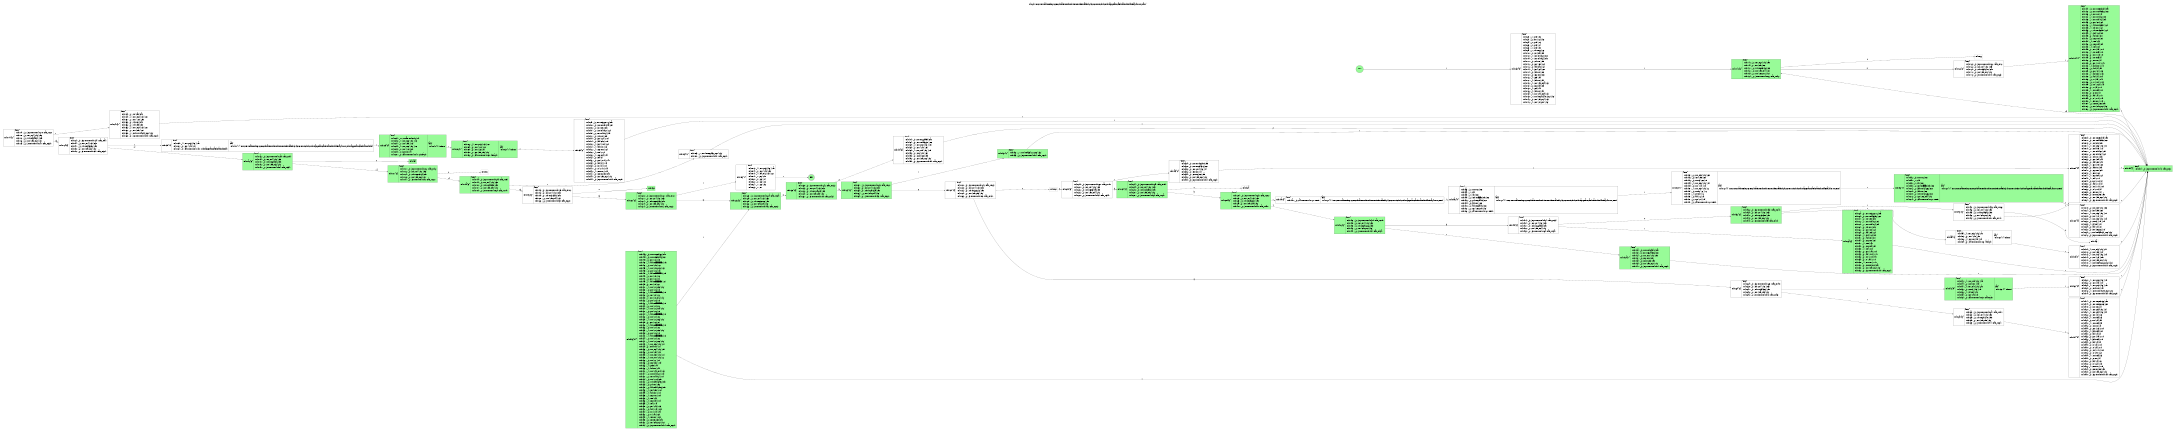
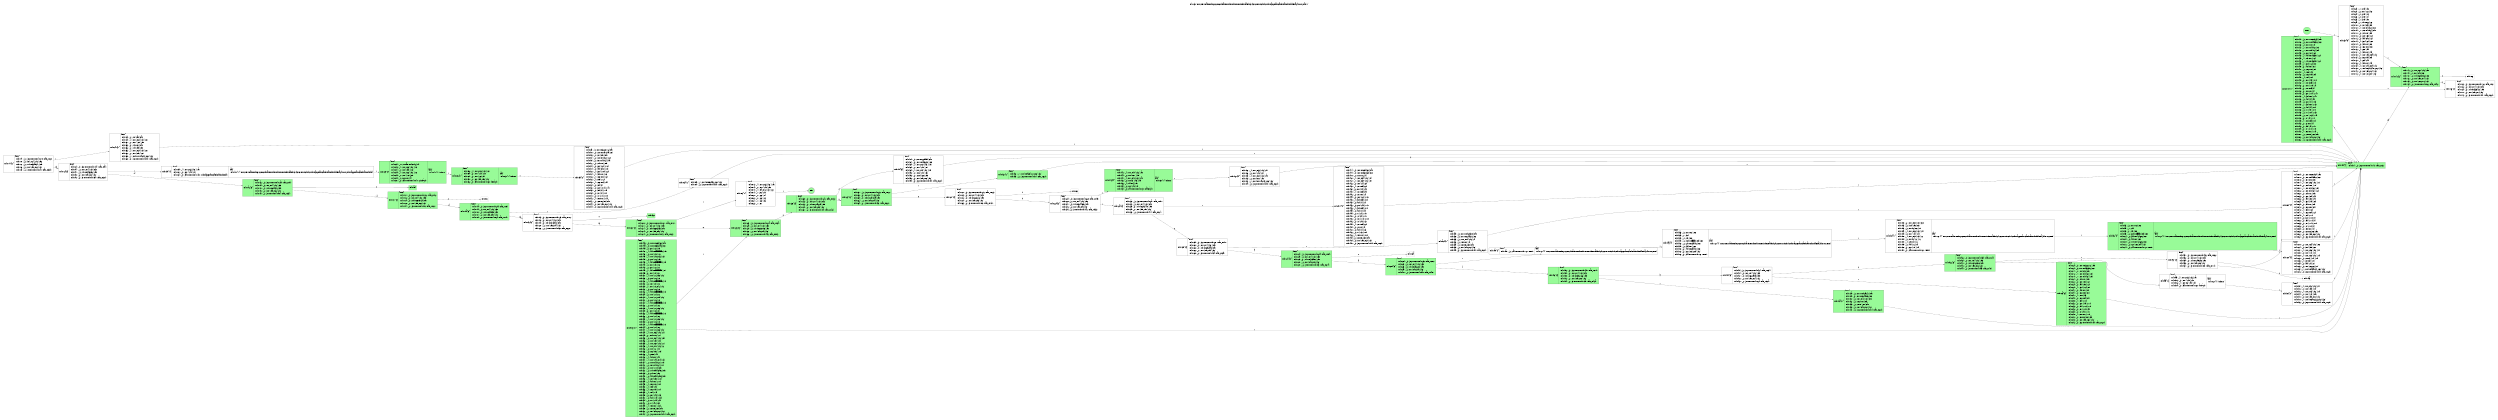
edge "0x401763 [22]" -> "0x401d7b [144]": reversed
edge "0x401ec2" -> "0x4018bb [25]": now "0x4018a2 [25]" -> "0x4018bb [25]"
